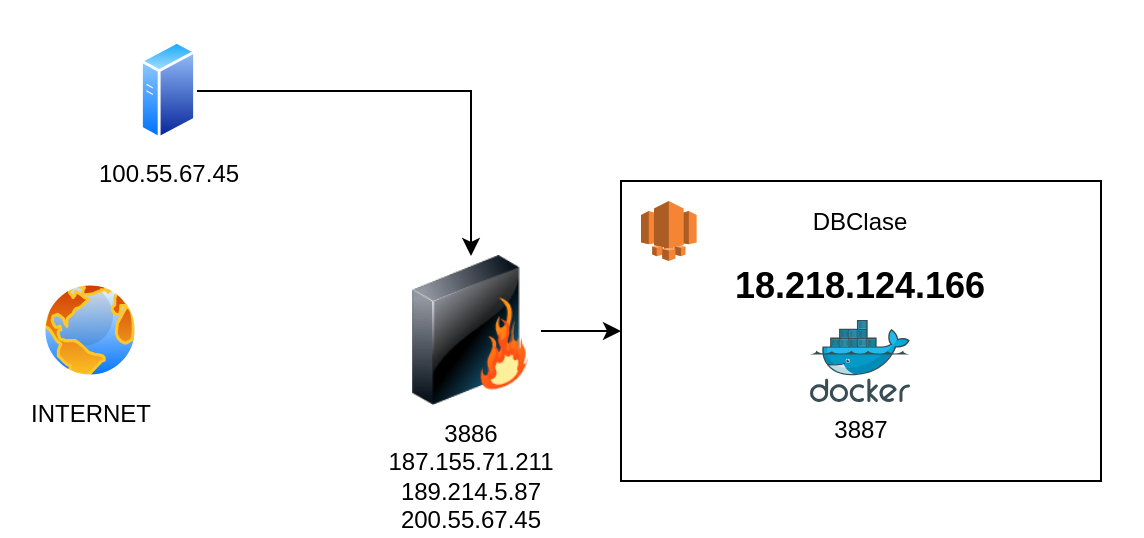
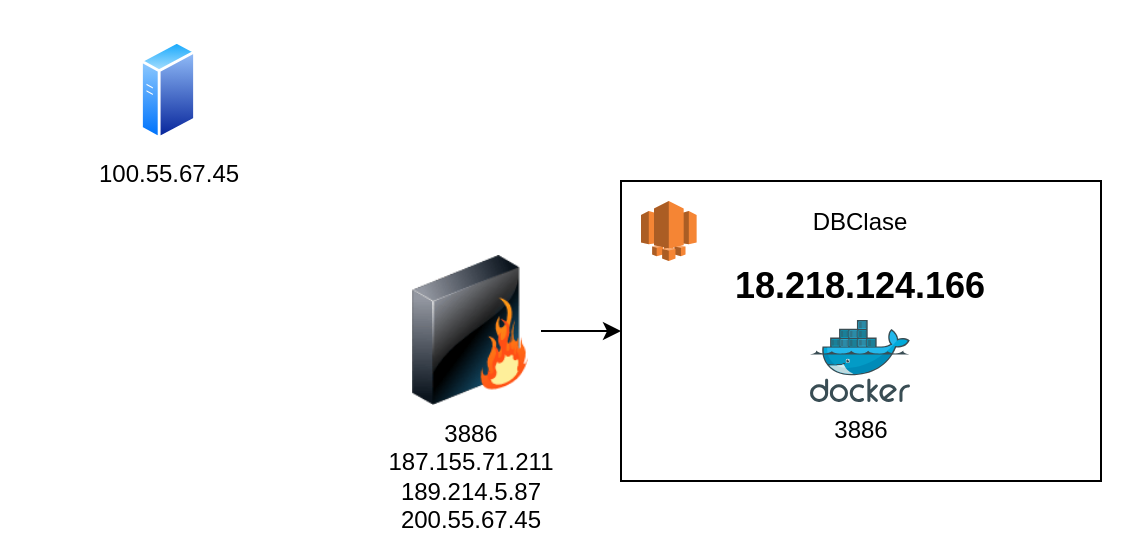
edge "100.55.67.45" -> "3886 187.155.71.211 189.214.5.87 200.55.67.45": removed
node "INTERNET": removed
node "3887": label "3887" -> "3886"
